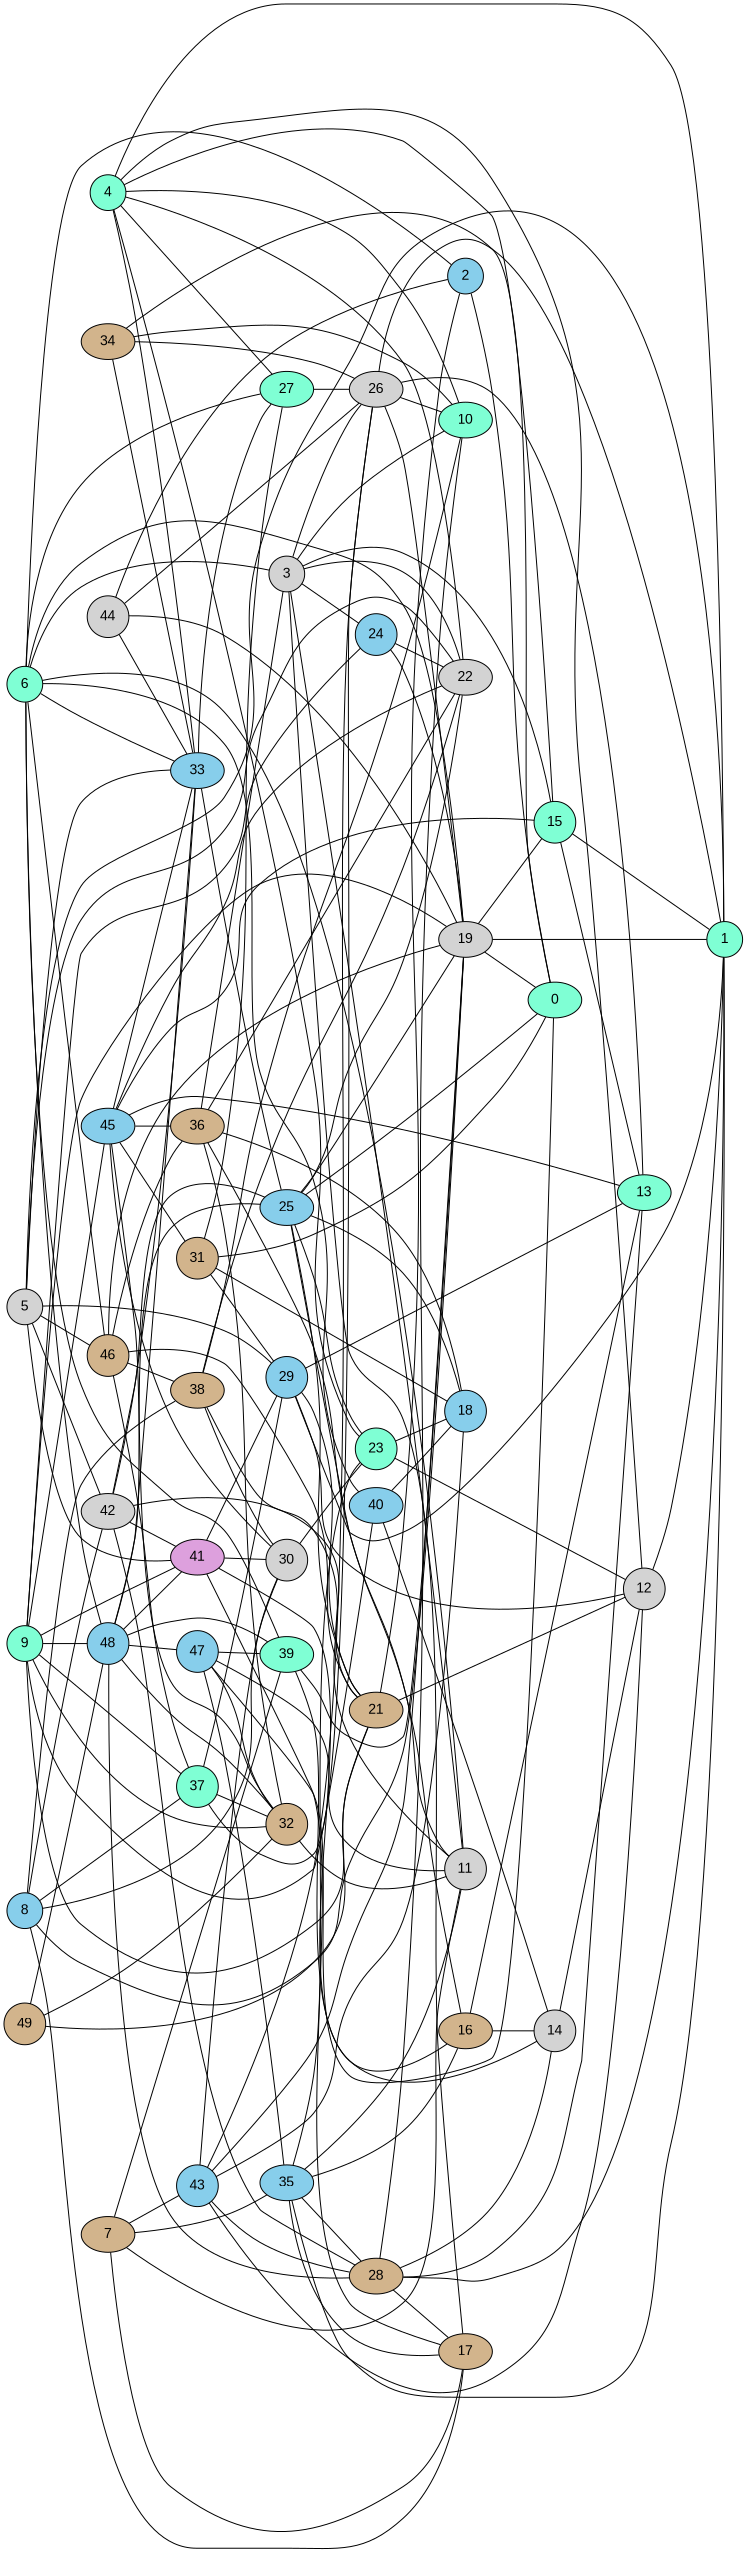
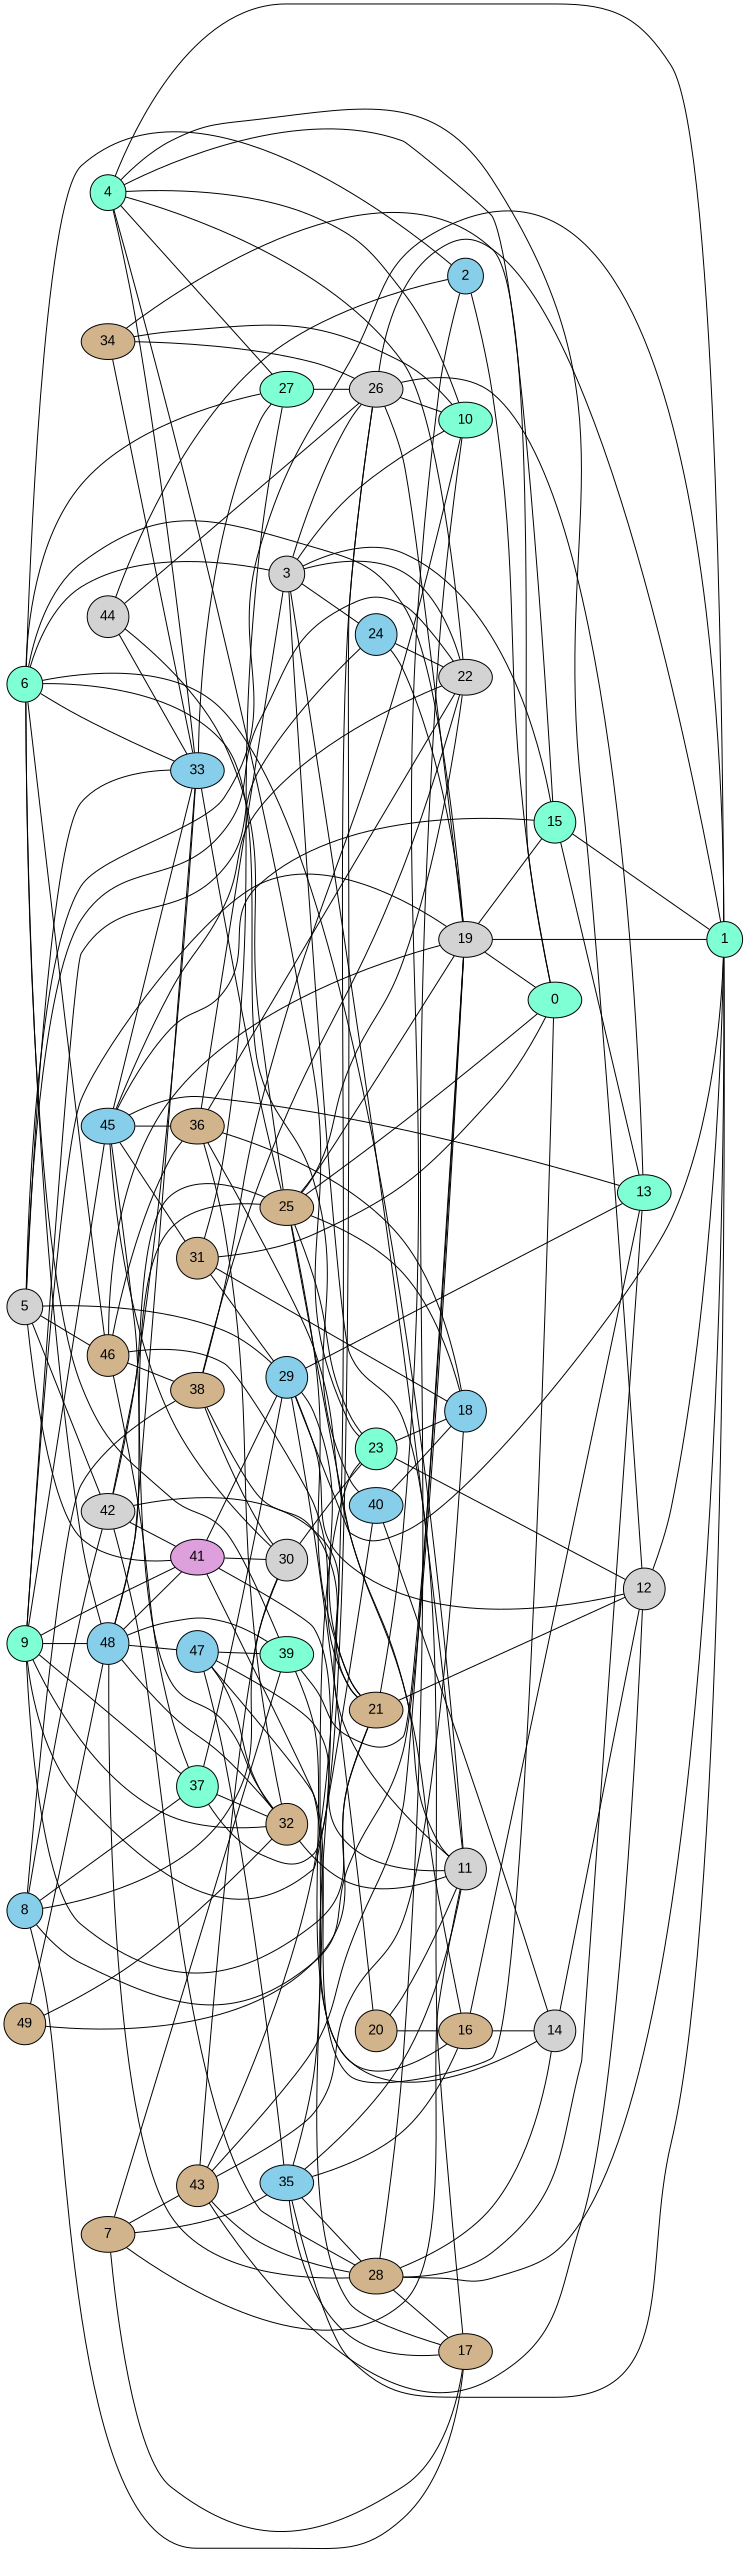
edge "44" -- "19": now "44" -- "25"
node "25": fillcolor skyblue -> tan
node "20": added
node "43": fillcolor skyblue -> tan
